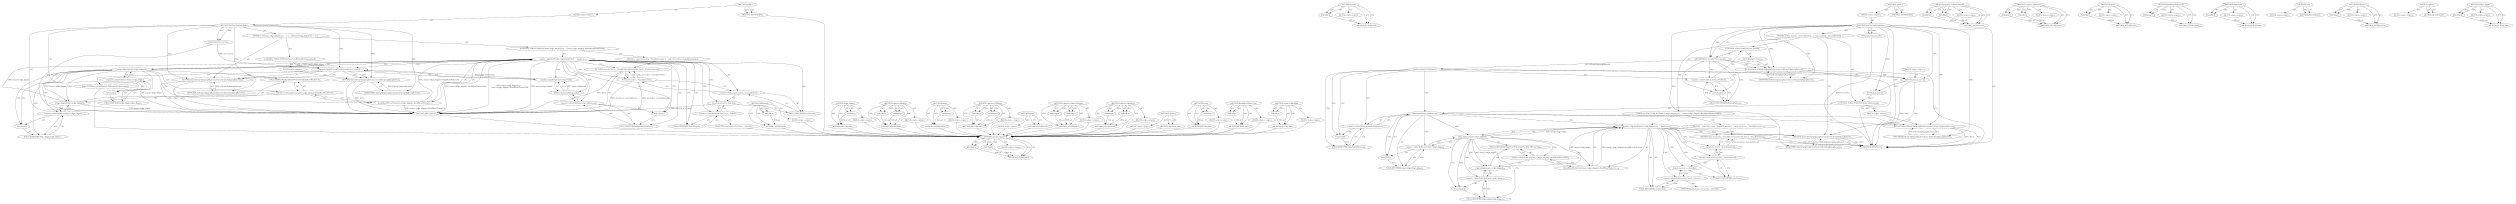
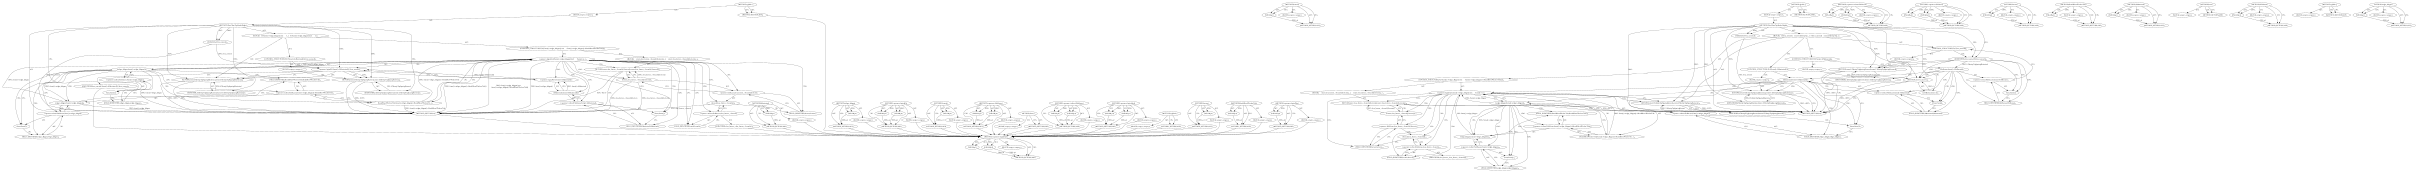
node "(CONTROL_STRUCTURE,IF,if (frame()->IsFullscreen()))": added
edge "(IDENTIFIER,force_restored,if (force_restored))" -> "(<operator>.indirectFieldAccess,frame()->IsFullscreen)": now "(IDENTIFIER,force_restored,if (force_restored))" -> "(RETURN,return 0;,return 0;)"
edge "(<operator>.indirectFieldAccess,frame()->IsFullscreen)" -> "(FIELD_IDENTIFIER,IsFullscreen,IsFullscreen)": now "(IsFullscreen,frame()->IsFullscreen())" -> "(FIELD_IDENTIFIER,IsFullscreen,IsFullscreen)"
edge "(LITERAL,0,return 0;)" -> "(CONTROL_STRUCTURE,IF,if (frame()->IsMaximized()))": now "(LITERAL,0,return 0;)" -> "(RETURN,return 0;,return 0;)"
